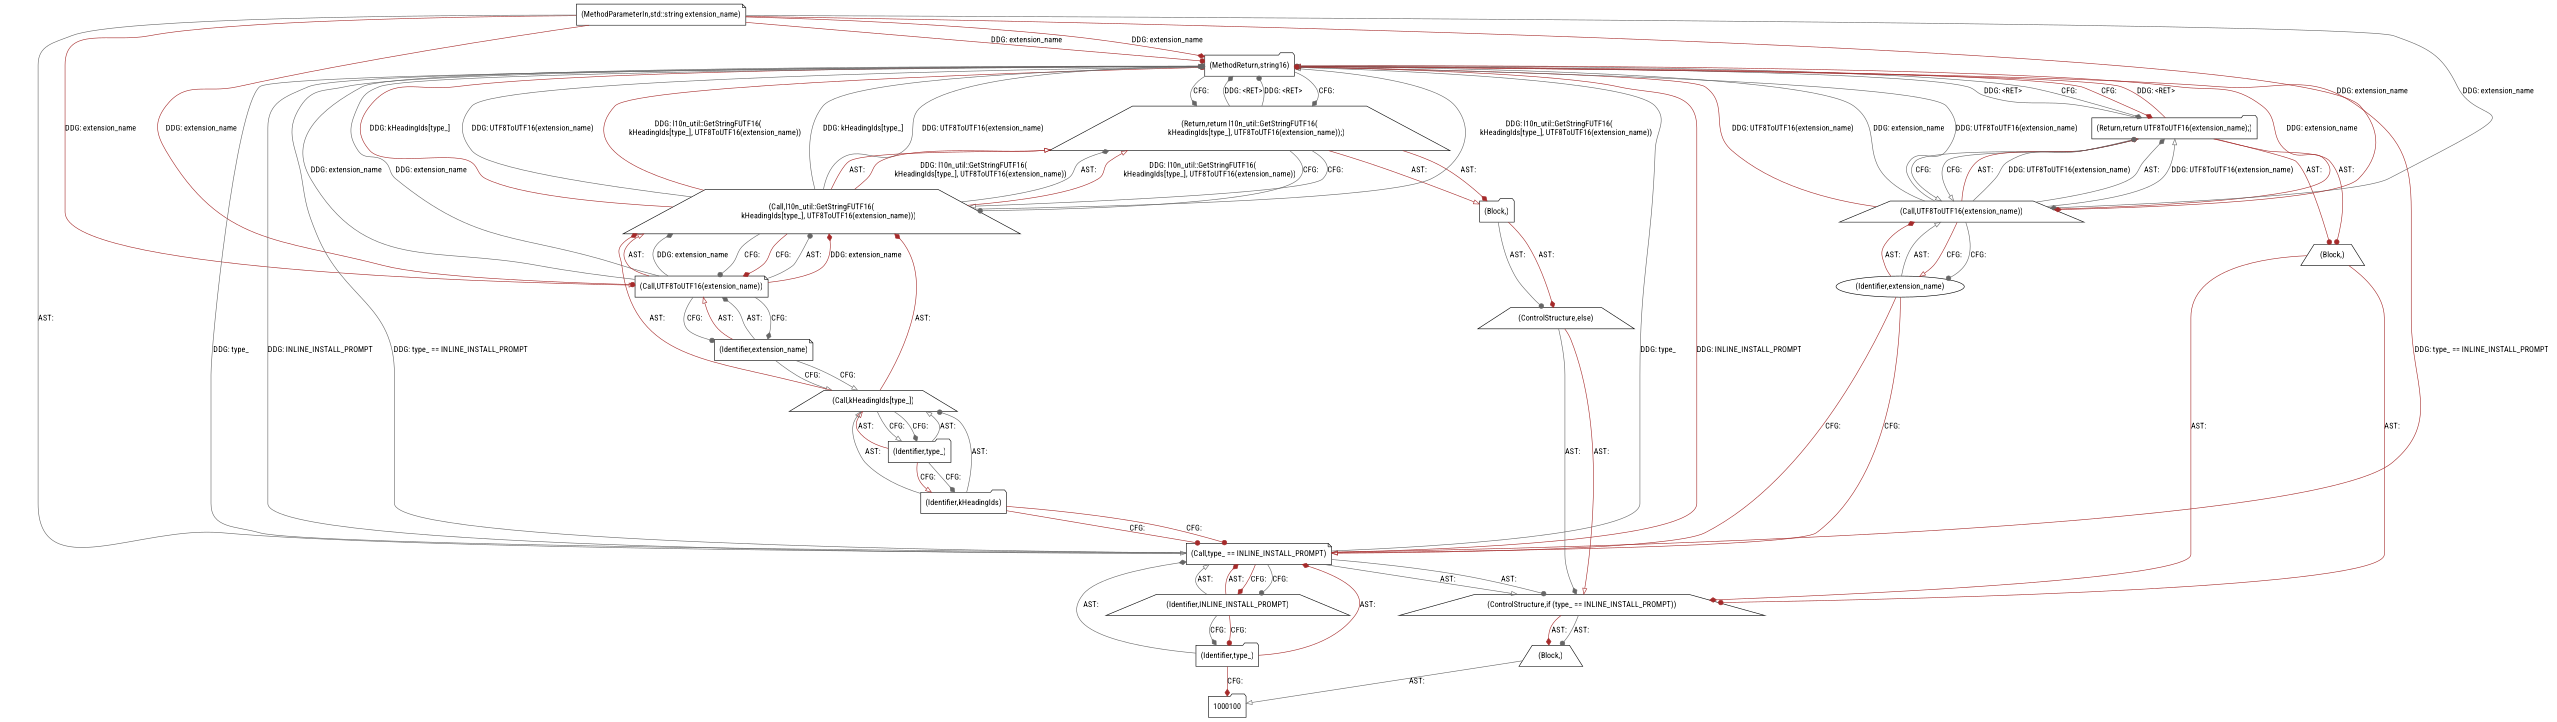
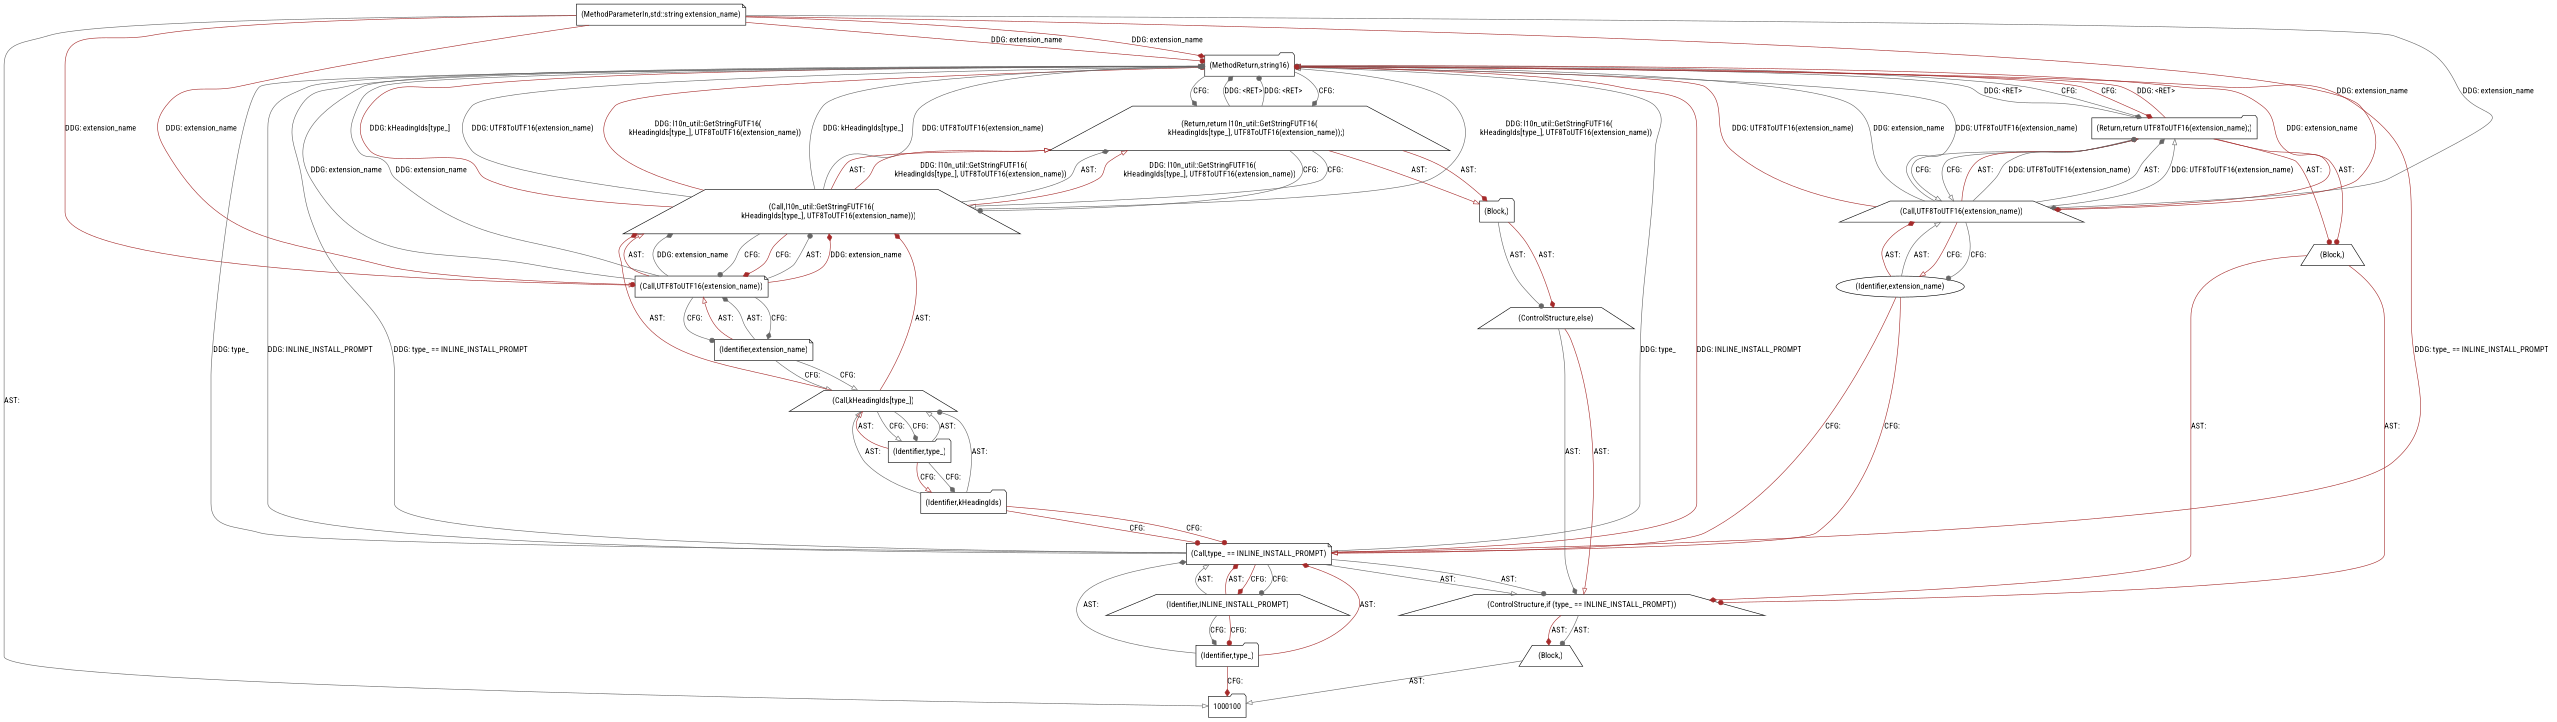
edge "(MethodParameterIn,std::string extension_name)" -> "(Call,type_ == INLINE_INSTALL_PROMPT)": now "(MethodParameterIn,std::string extension_name)" -> "1000100"
